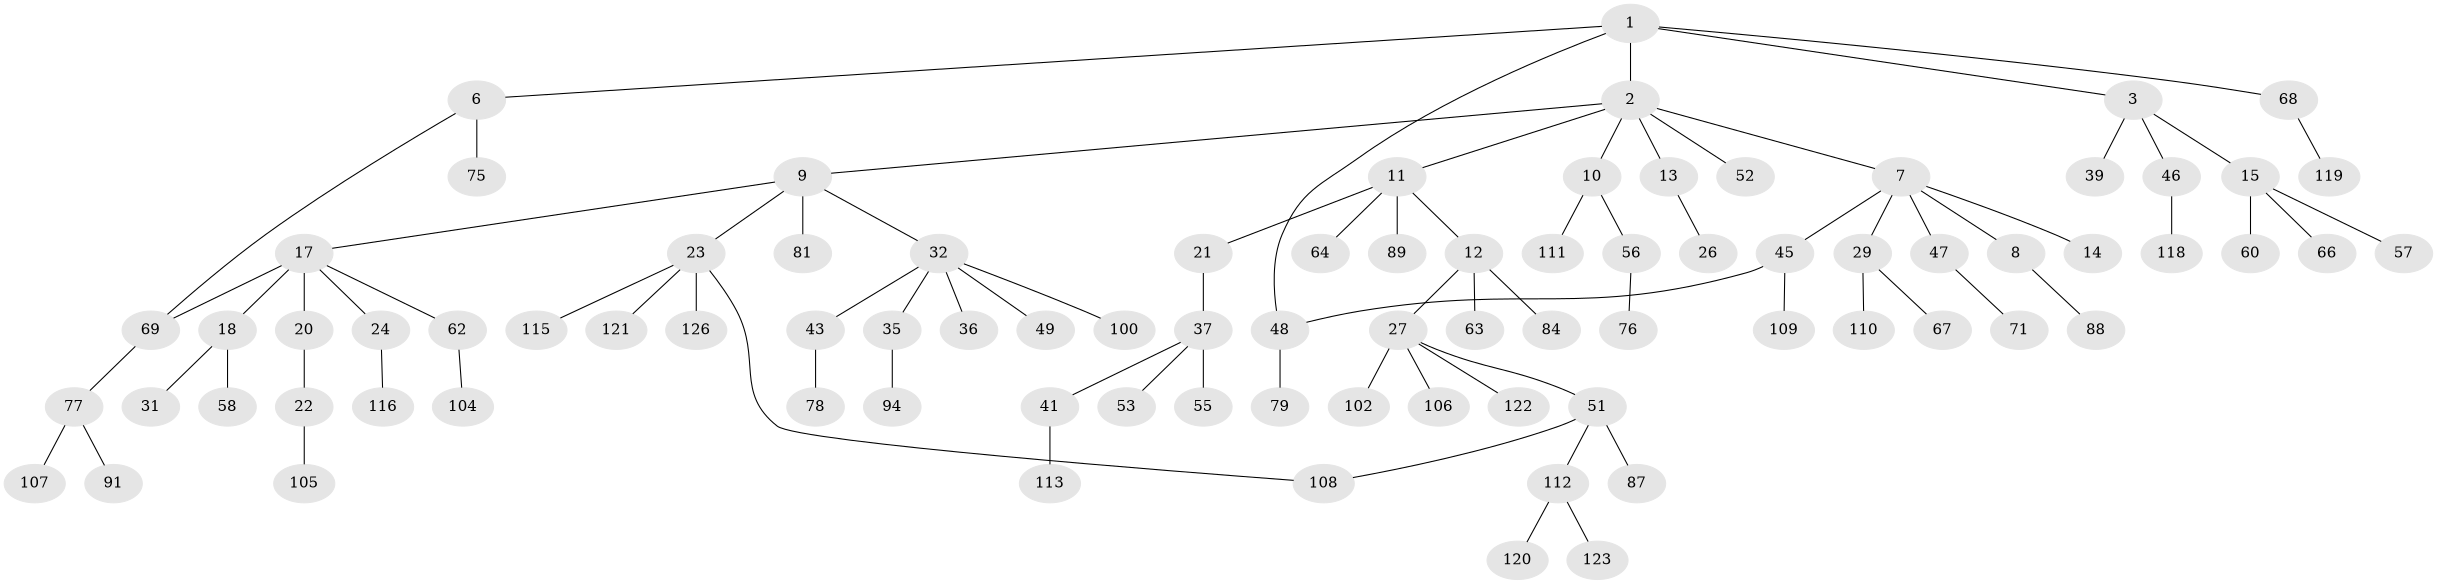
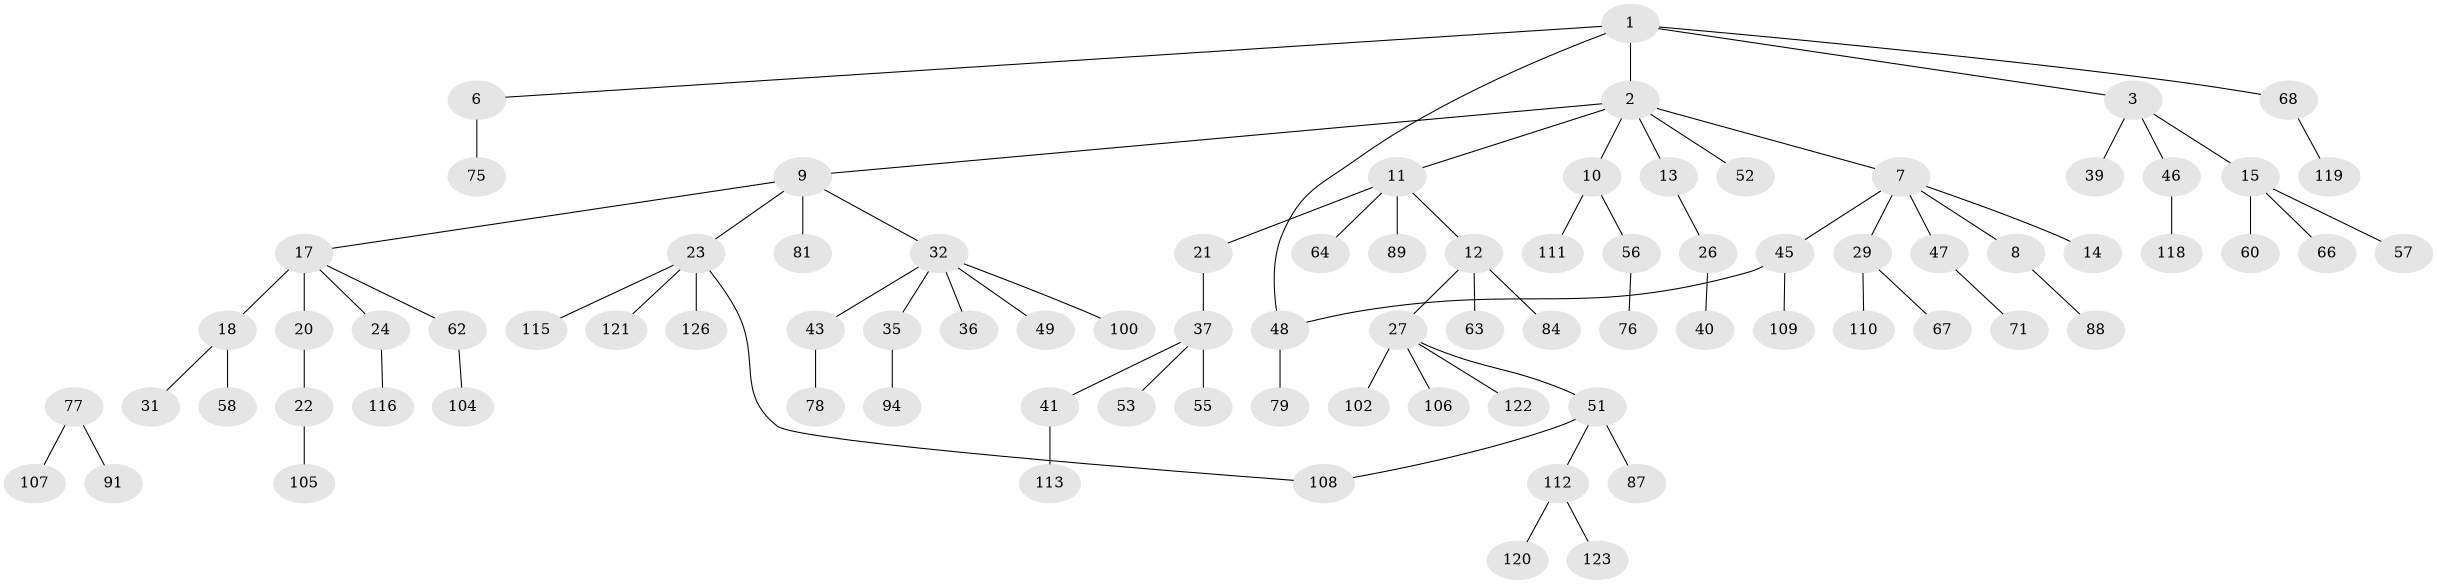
node "69": removed
node "40": added
